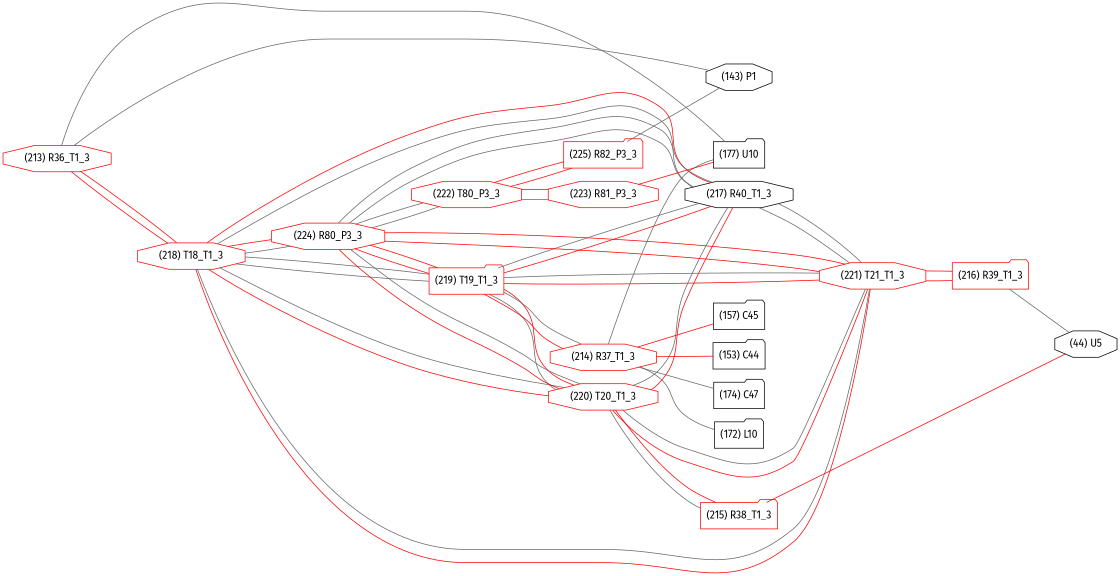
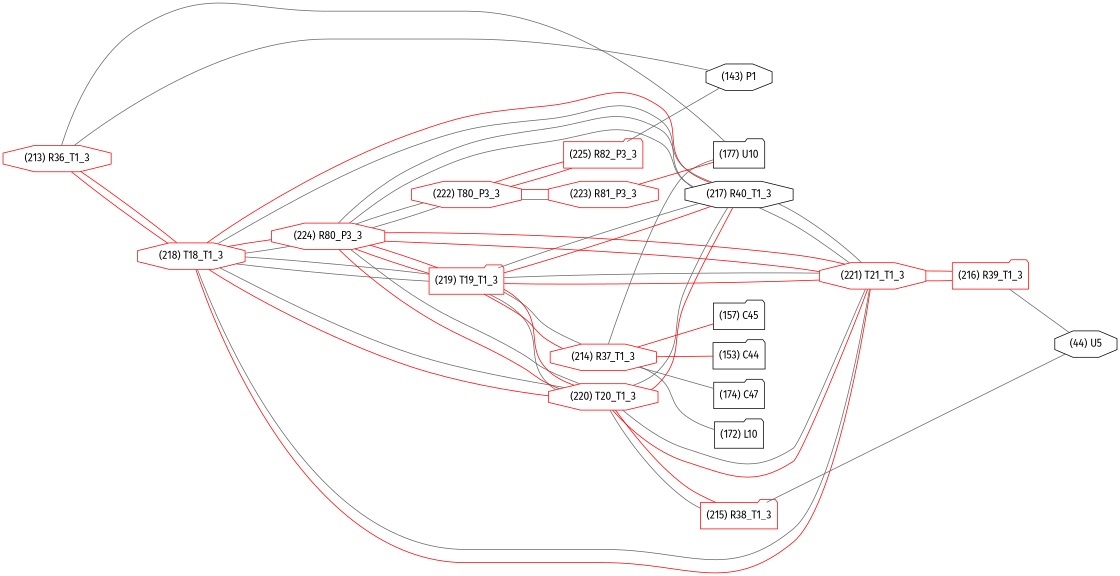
edge "(44) U5" -- "(215) R38_T1_3": color red -> gray40
